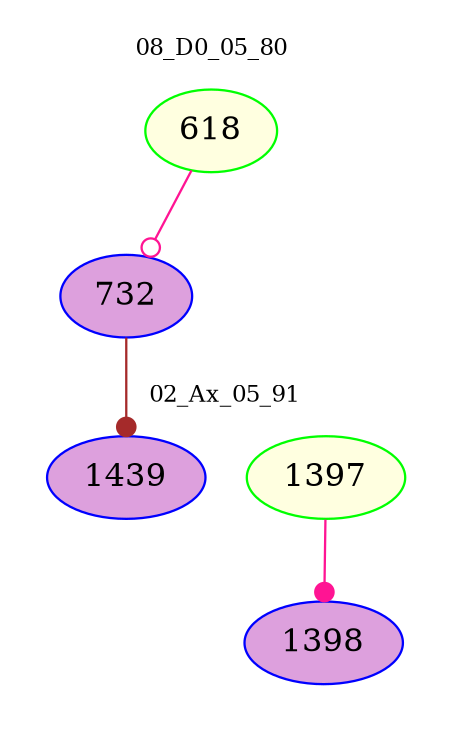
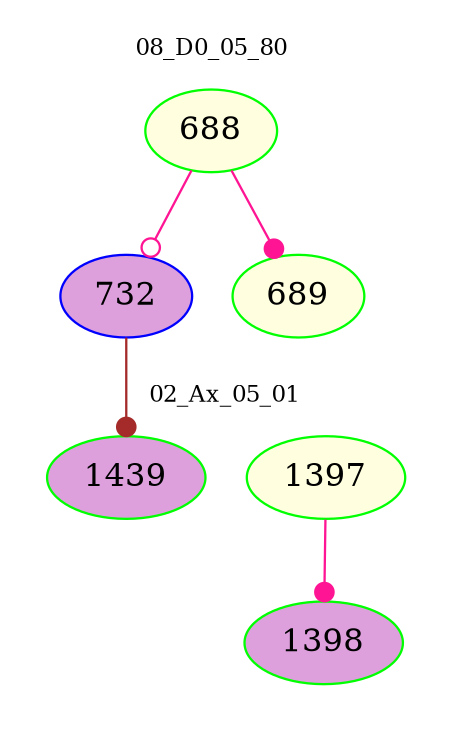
node "618": label "618" -> "688"
node "689": added
cluster "02_Ax_05_91": label "02_Ax_05_91" -> "02_Ax_05_01"
node "1439": color blue -> green
node "1398": color blue -> green
